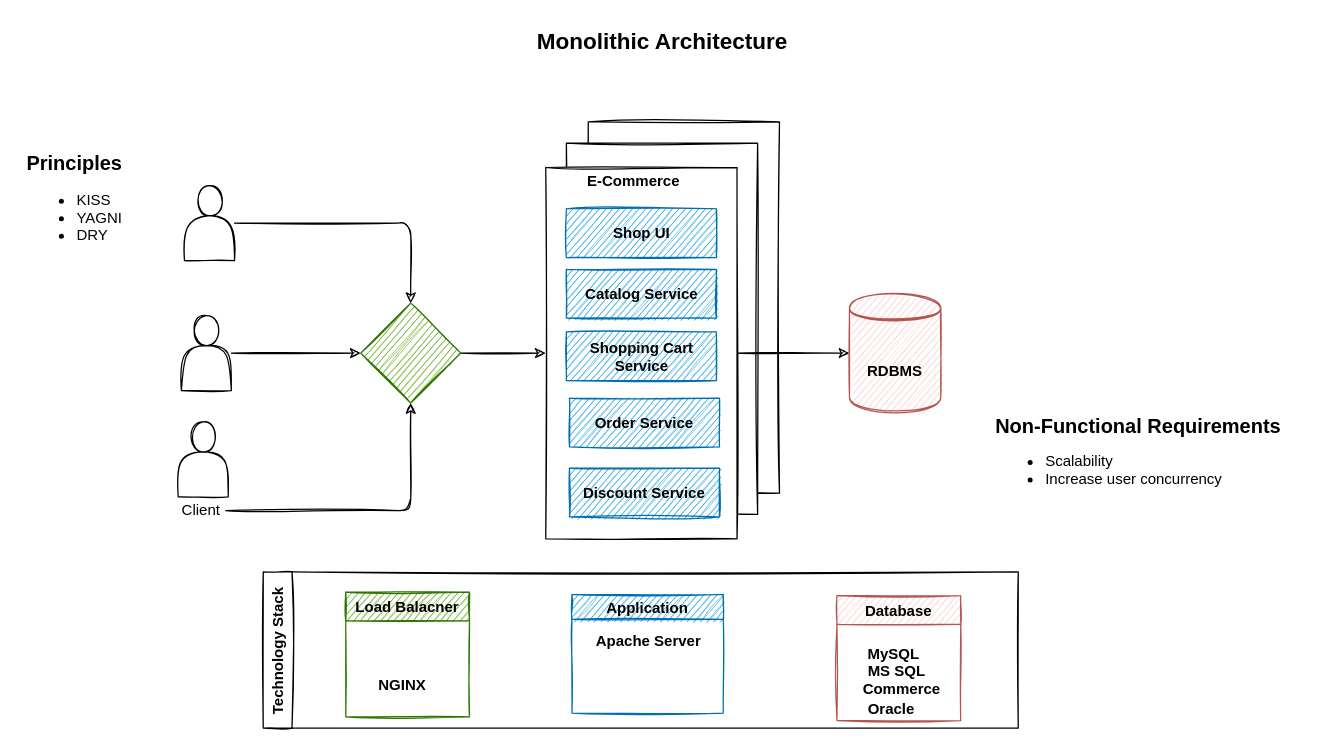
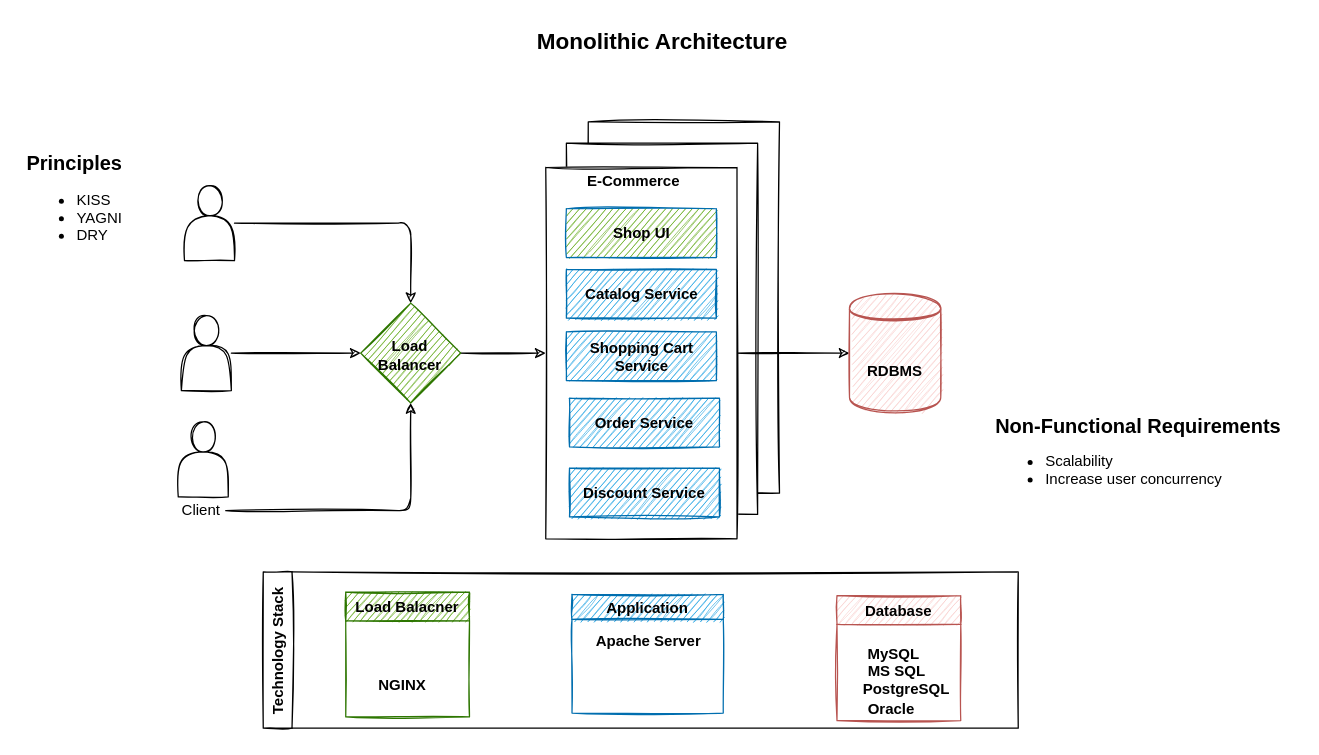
node "Shop UI": fillcolor #1ba1e2 -> #60a917
node "Load Balancer": added
node "Commerce": label "Commerce" -> "PostgreSQL"
